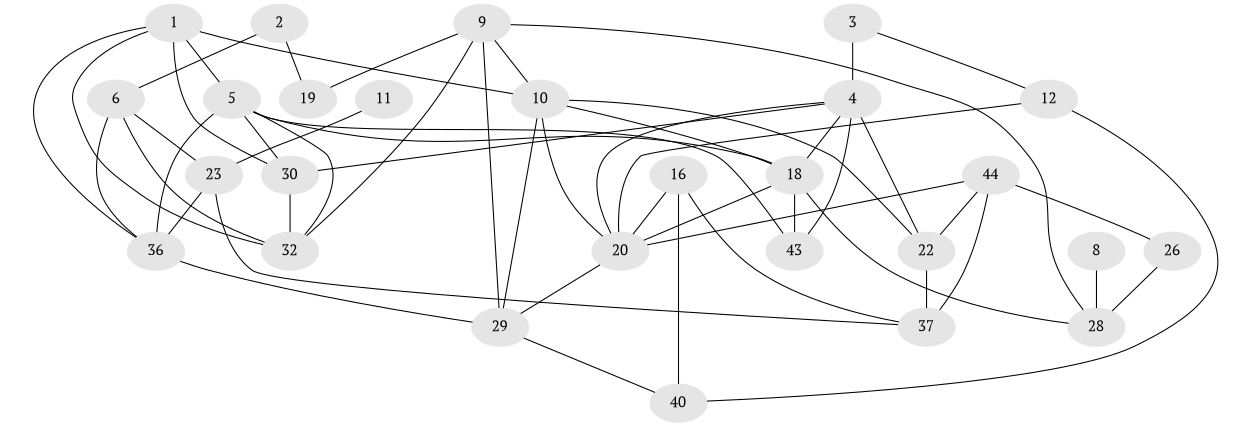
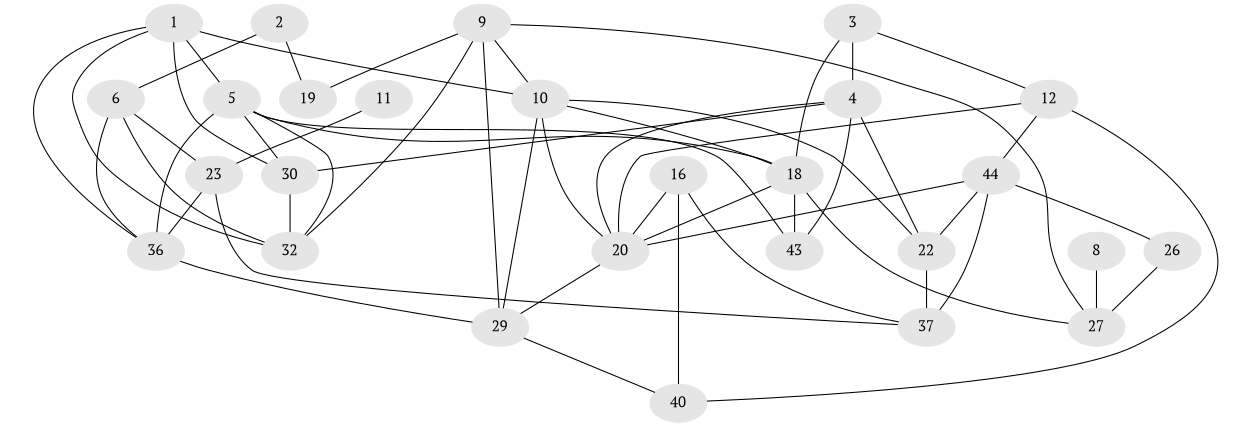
edge "12" -- "44": added
edge "4" -- "18": now "3" -- "18"
node "28": label "28" -> "27"
